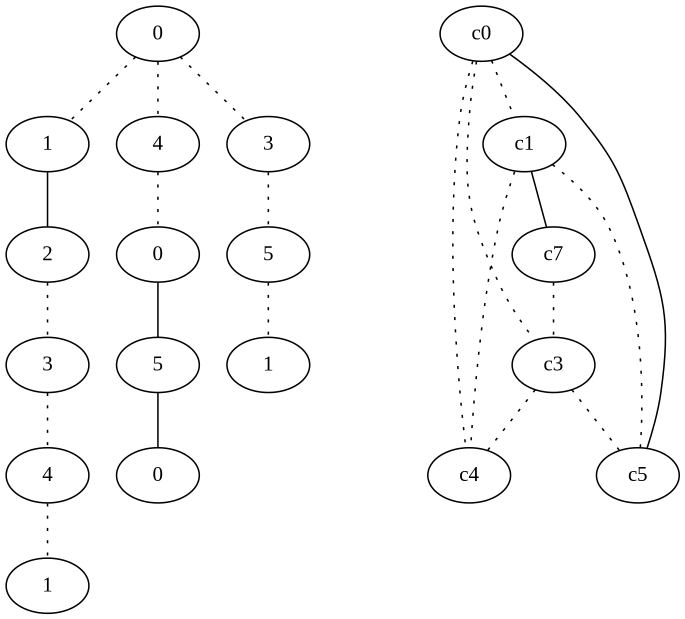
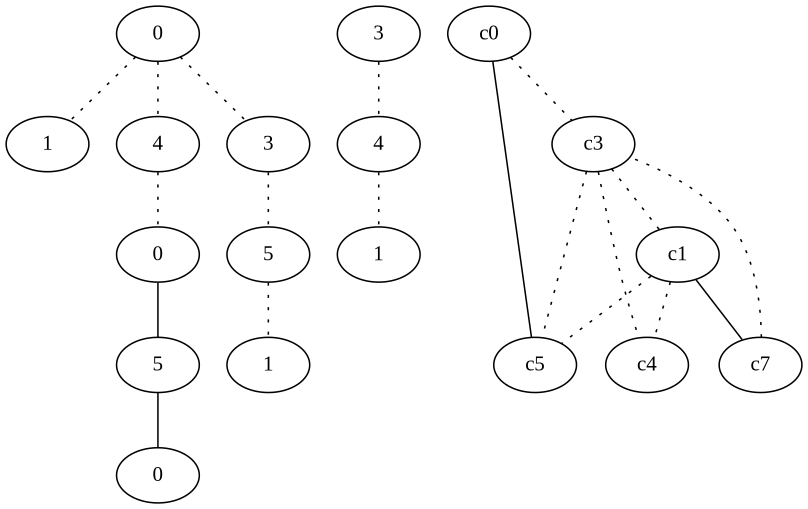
edge "c0" -- "c1": now "c3" -- "c1"
edge "c0" -- "c4": removed
node "2": removed
